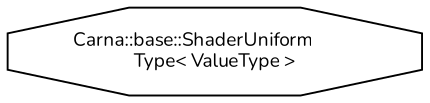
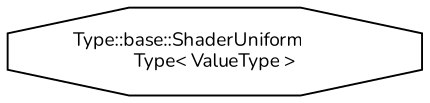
node "Carna::base::ShaderUniform Type< ValueType >": label "Carna::base::ShaderUniform Type< ValueType >" -> "Type::base::ShaderUniform Type< ValueType >"
